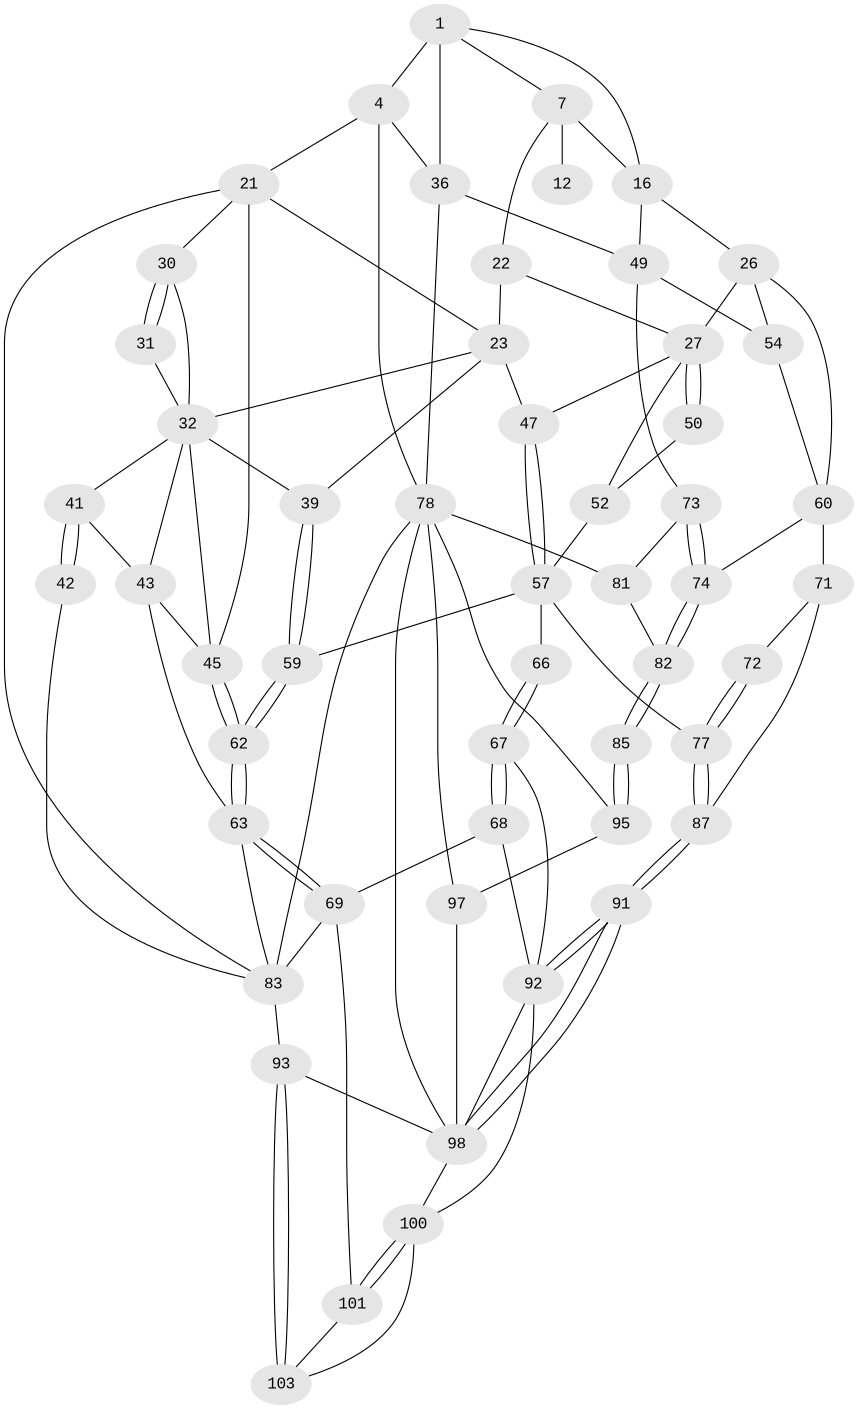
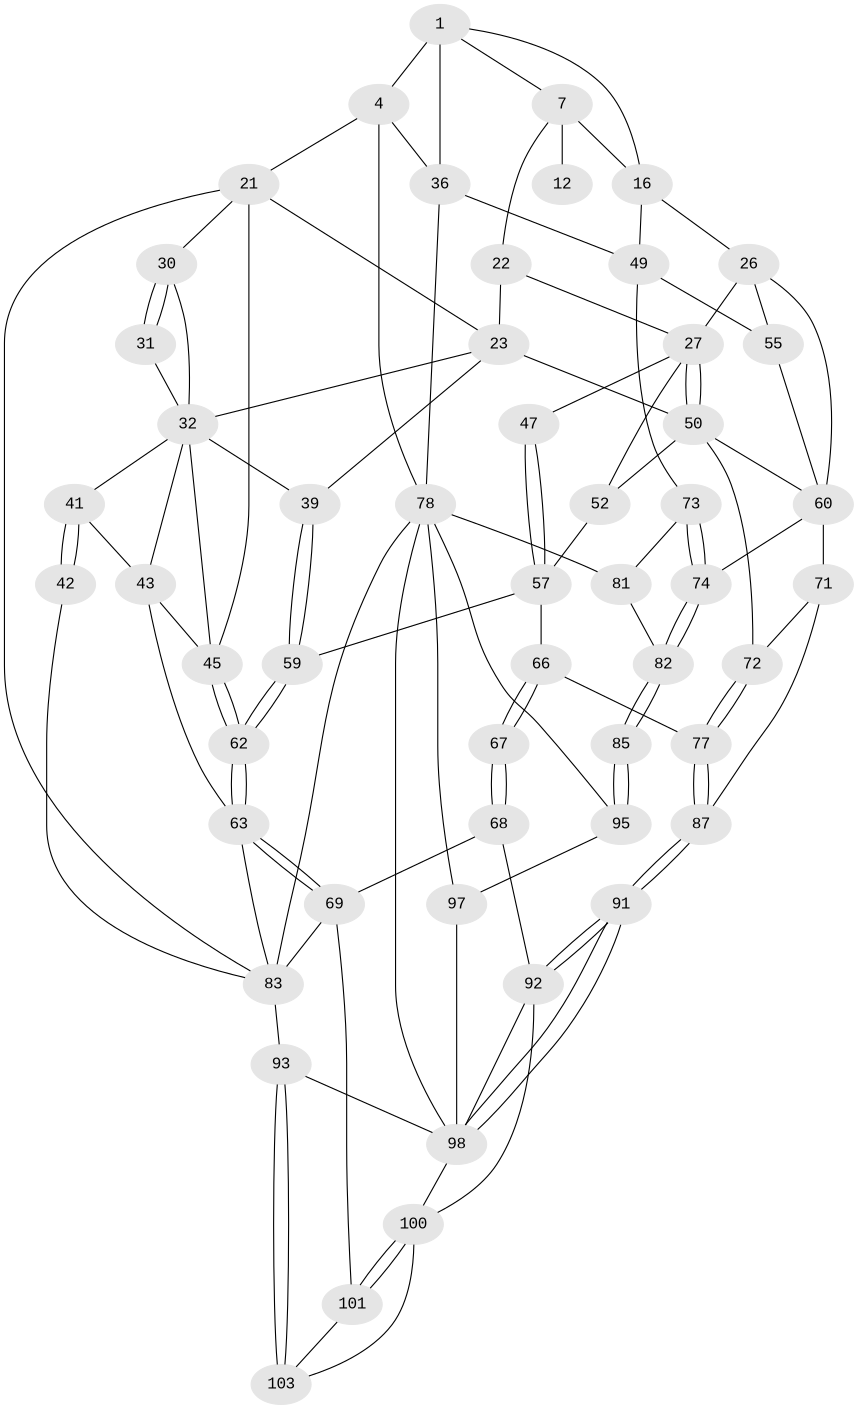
node "54": label "54" -> "55"
edge "23" -- "47": now "23" -- "50"
edge "50" -- "60": added
edge "50" -- "72": added
edge "57" -- "77": now "66" -- "77"
edge "67" -- "92": removed
